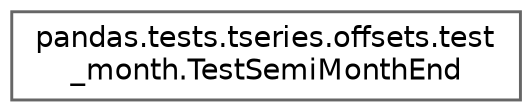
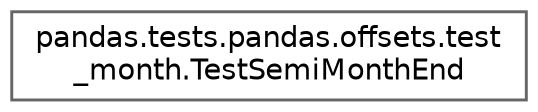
node "pandas.tests.tseries.offsets.test _month.TestSemiMonthEnd": label "pandas.tests.tseries.offsets.test _month.TestSemiMonthEnd" -> "pandas.tests.pandas.offsets.test _month.TestSemiMonthEnd"
